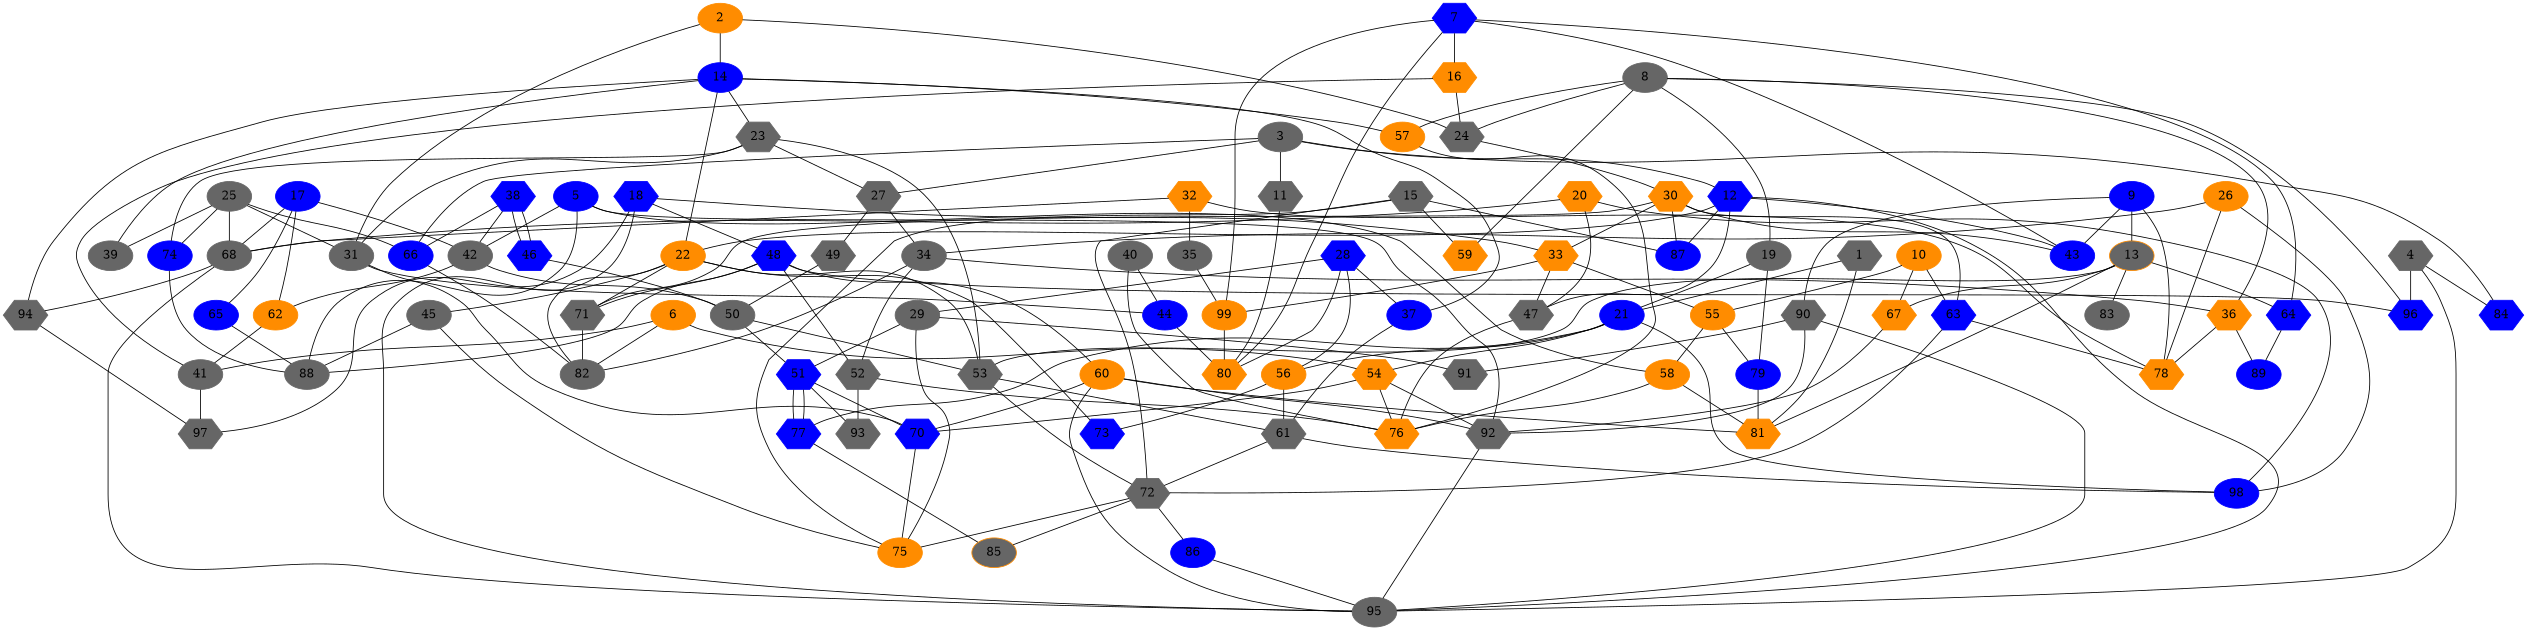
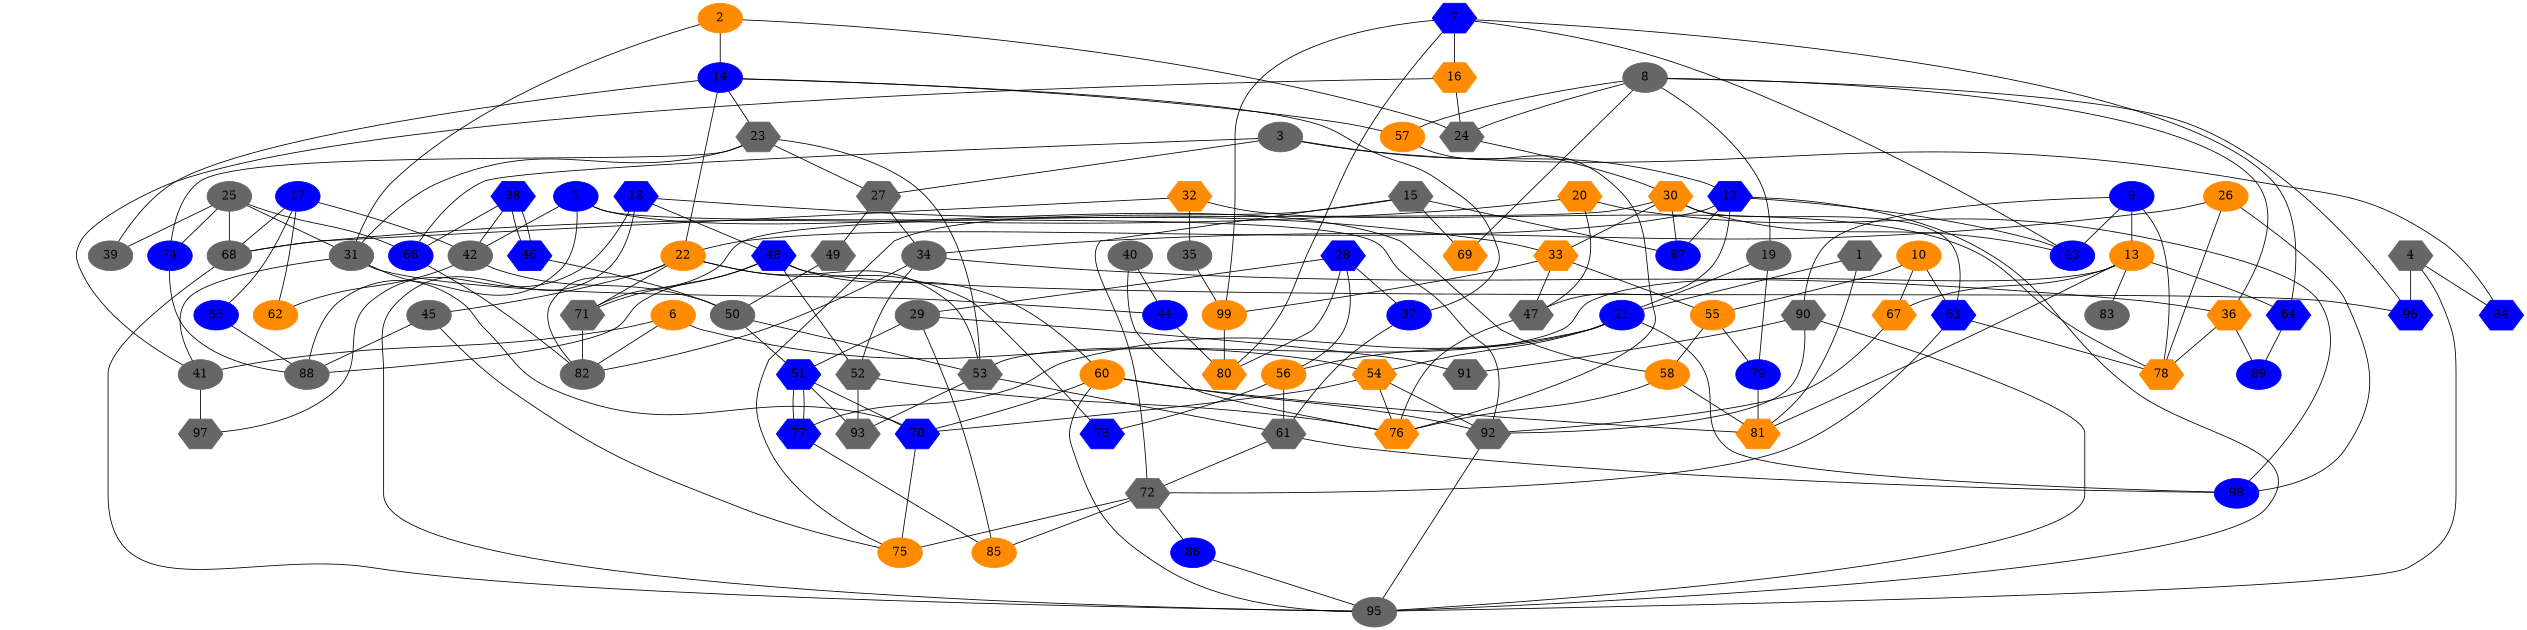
node "11": removed
node "59": label "59" -> "69"
node "13": fillcolor gray40 -> darkorange
node "94": removed
edge "62" -- "41": now "31" -- "41"
edge "29" -- "75": now "29" -- "85"
edge "53" -- "72": now "53" -- "93"
node "85": fillcolor gray40 -> darkorange
